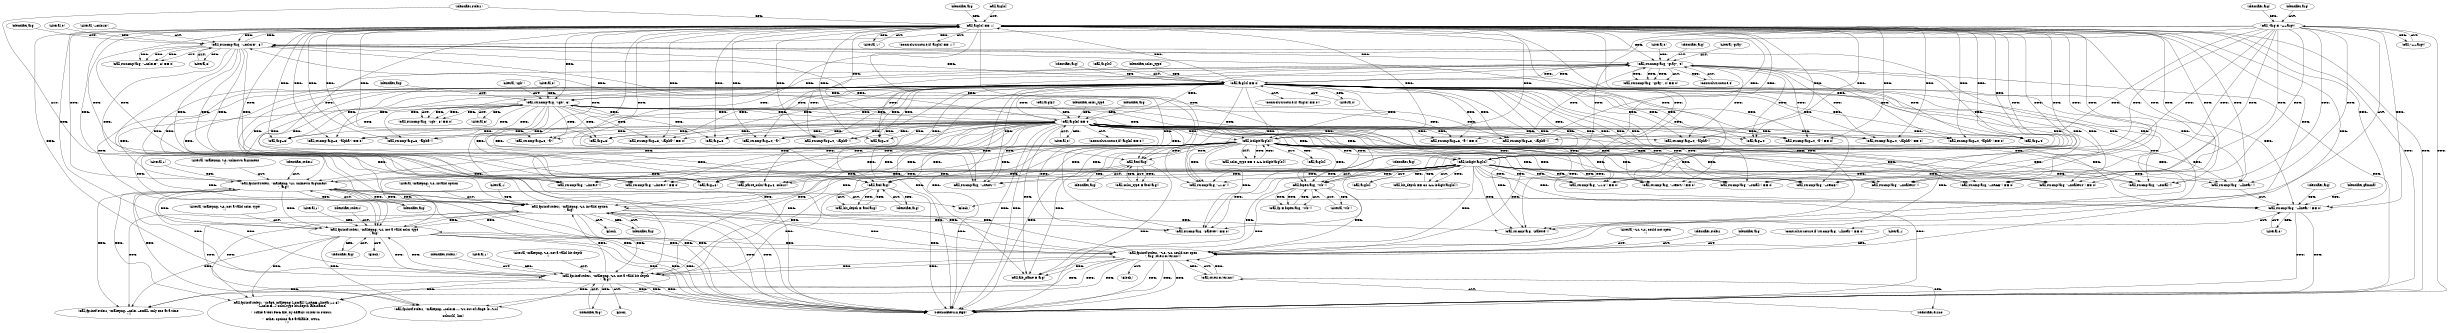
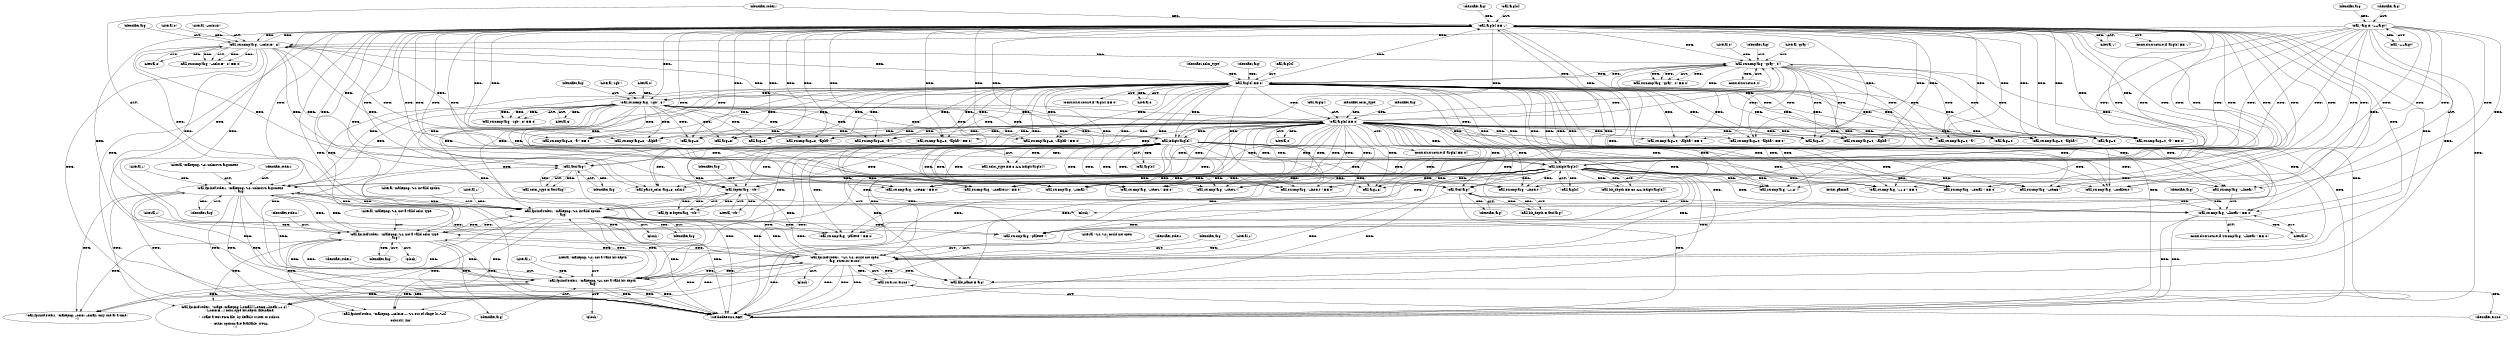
edge "(Call,arg[4] == 0)" -> "(Call,arg+8)": now "(ControlStructure,if (arg[3] == 0))" -> "(Call,arg+8)"
edge "(Call,arg[3])" -> "(Call,arg[3] == 0)": label "CFG: " -> "AST: "
node "(Identifier,gamma)": label "(Identifier,gamma)" -> "(Other,gamma)"
